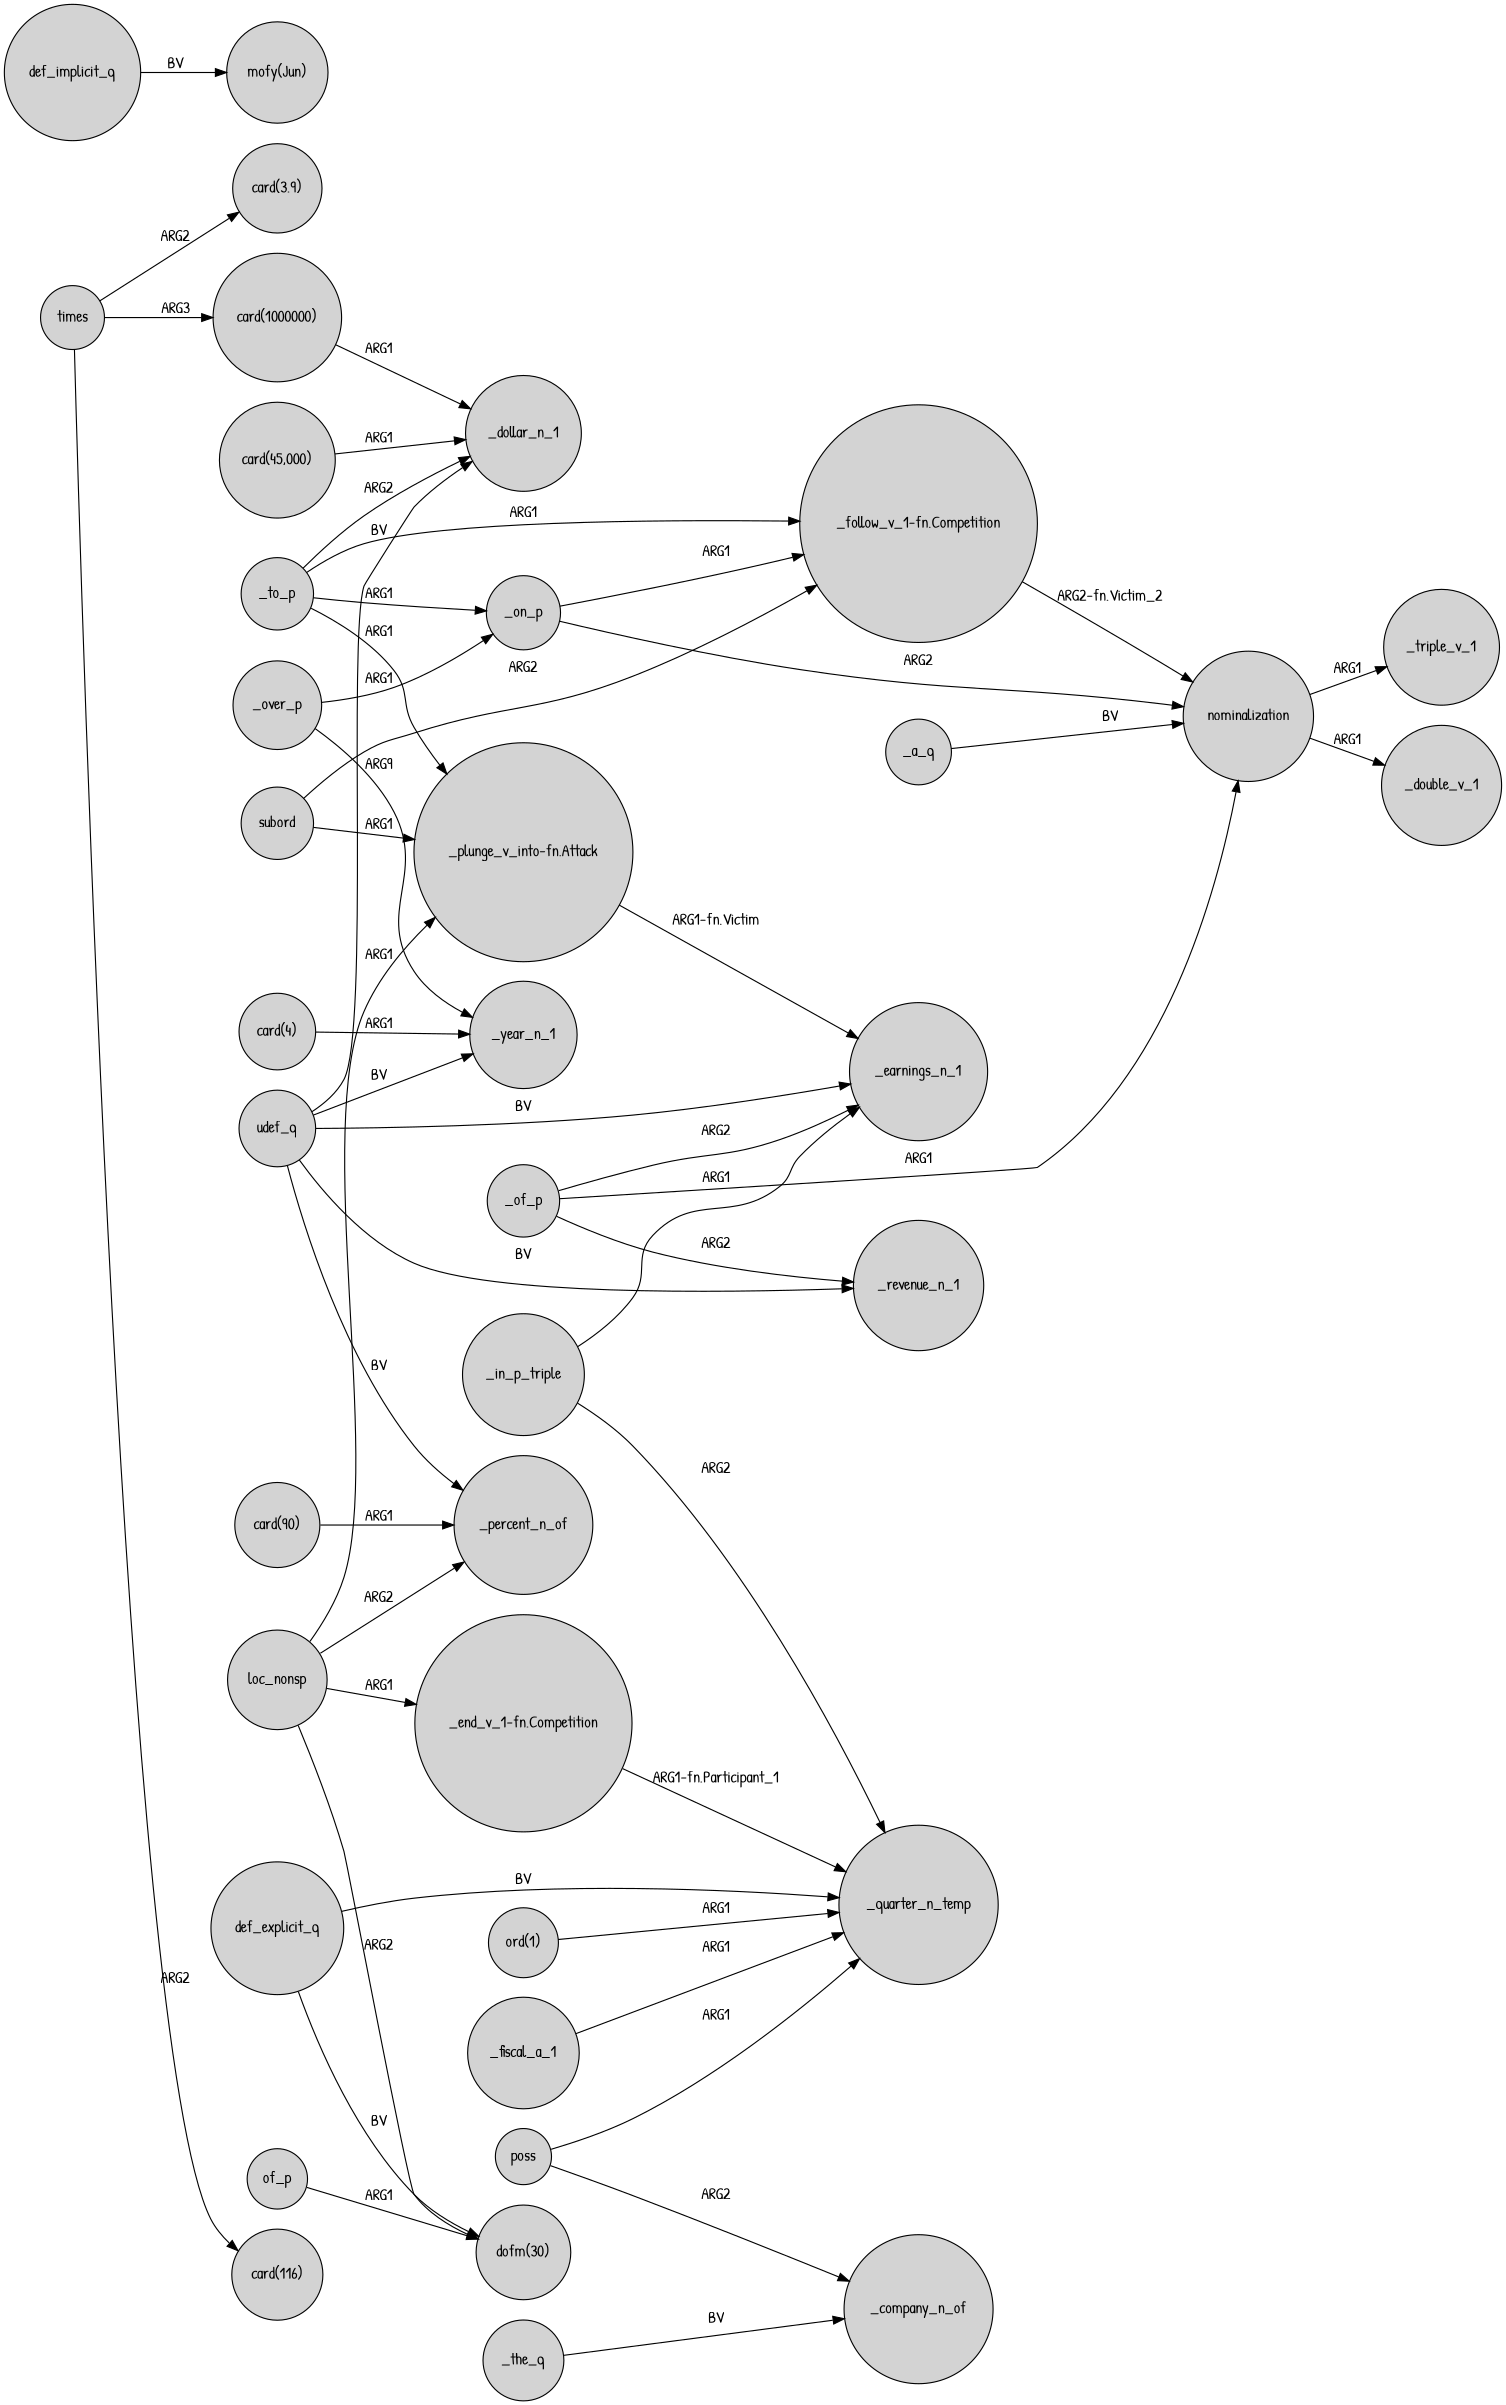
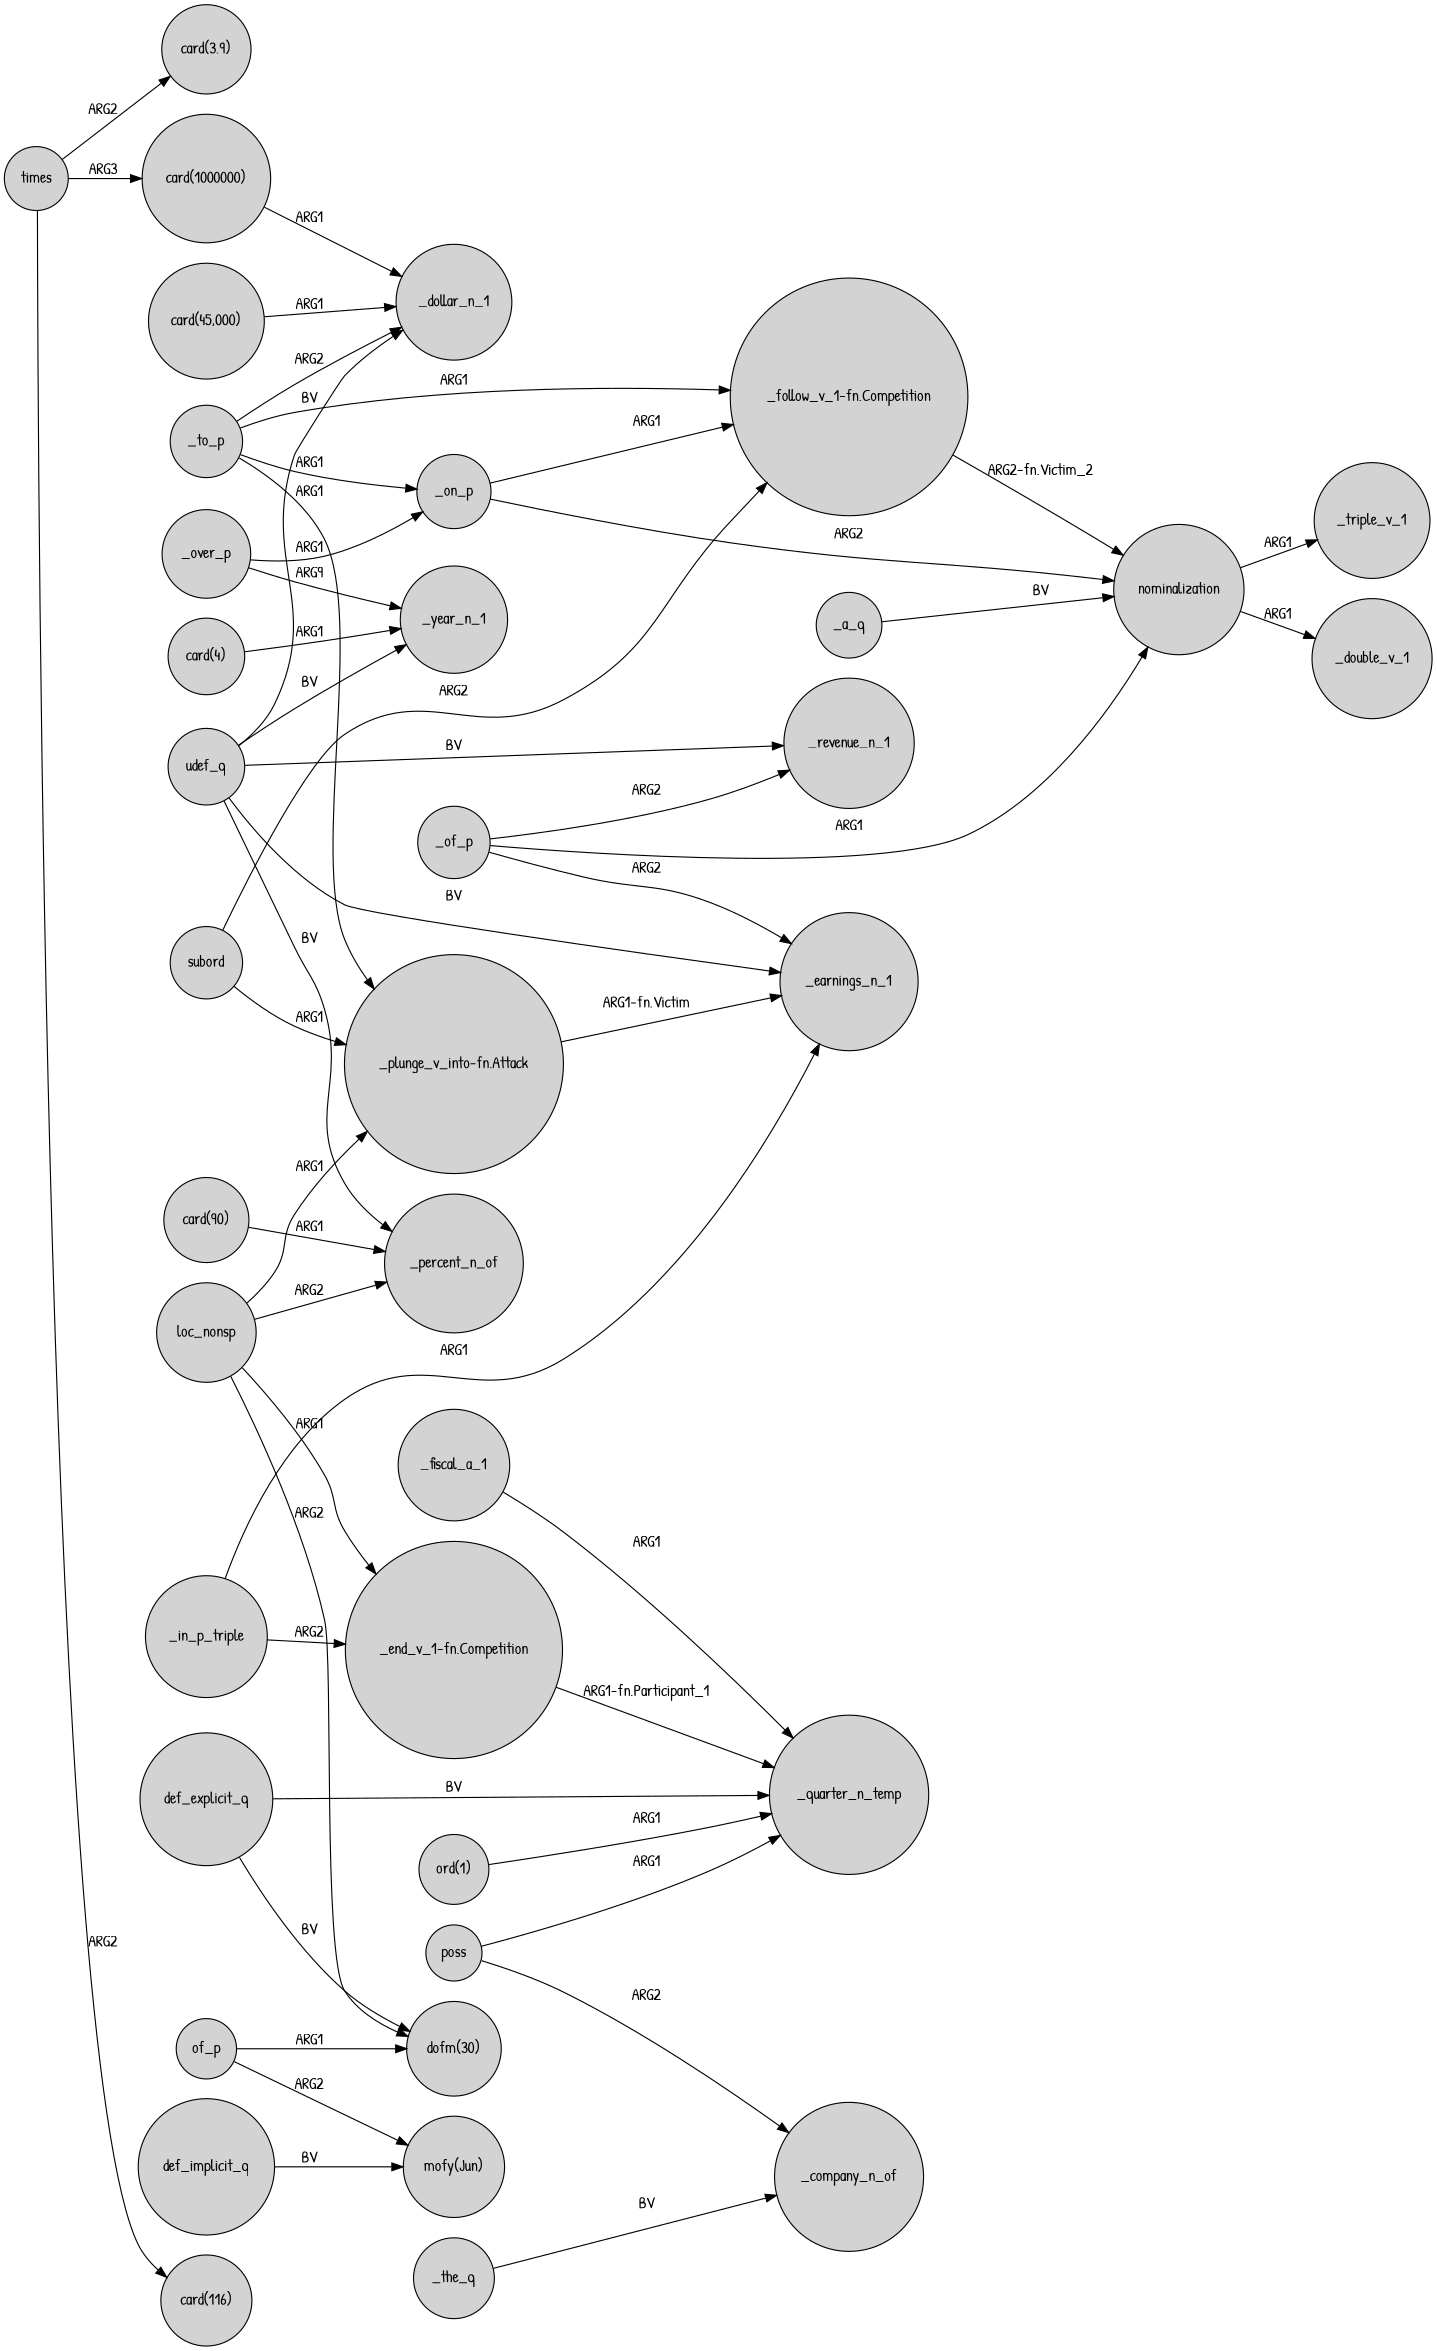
edge "_in_p_triple" -> "_quarter_n_temp": now "_in_p_triple" -> "_end_v_1-fn.Competition"
edge "of_p" -> "mofy(Jun)": added, label "ARG2"
